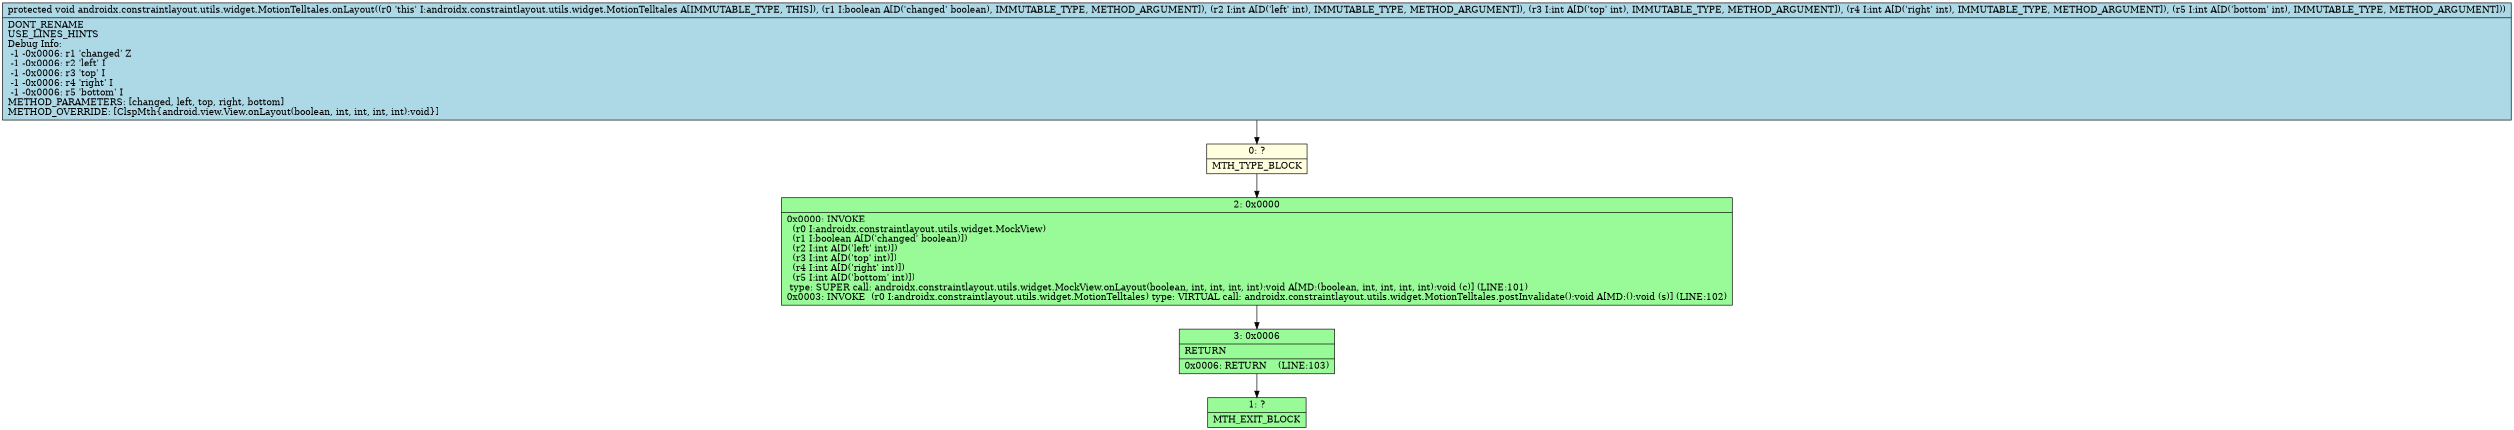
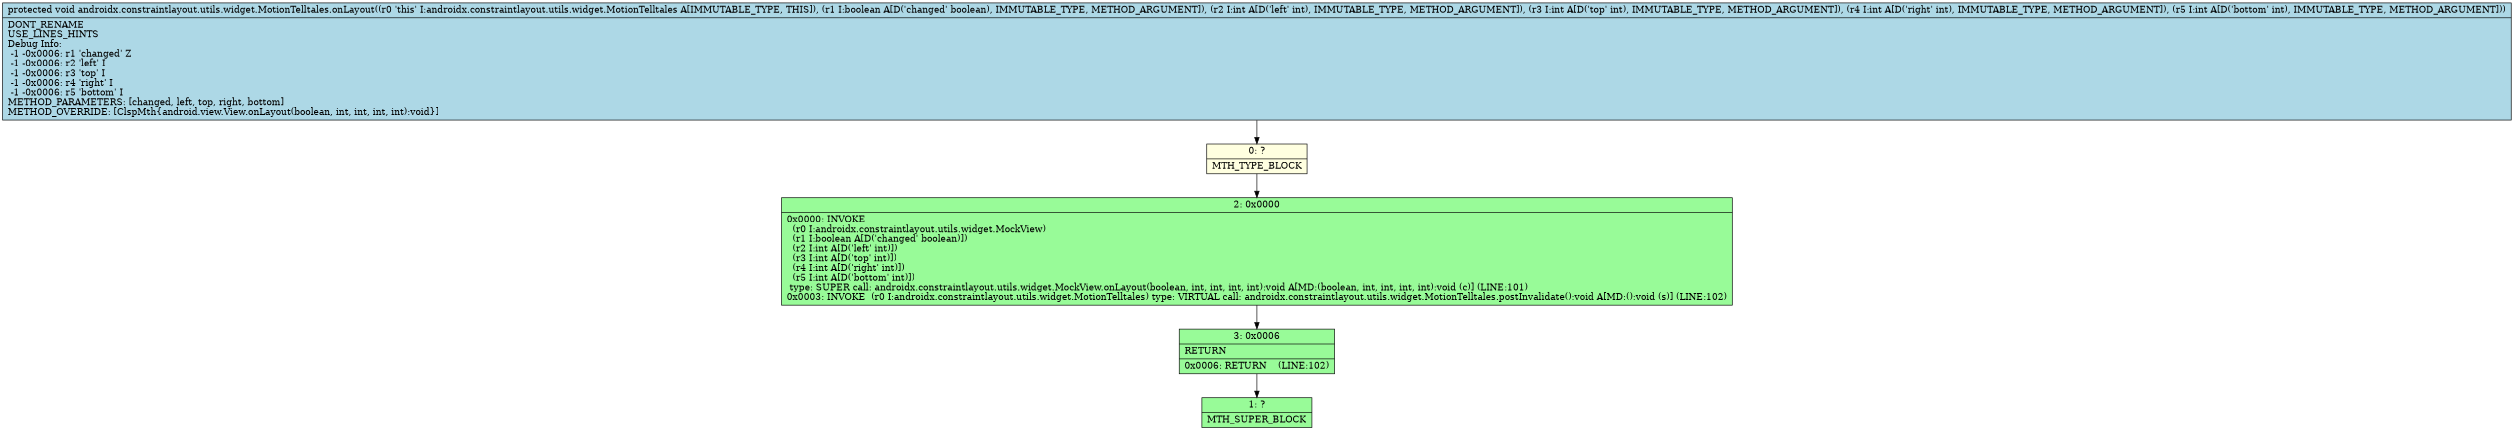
node "3: 0x0006": text "0x0006: RETURN    (LINE:103)" -> "0x0006: RETURN    (LINE:102)"
node "1: ?": text "MTH_EXIT_BLOCK" -> "MTH_SUPER_BLOCK"
